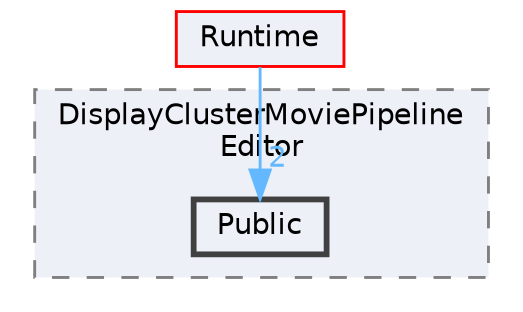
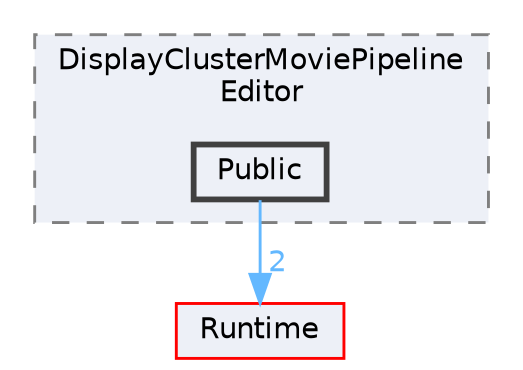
edge "Runtime" -> "Public": reversed
